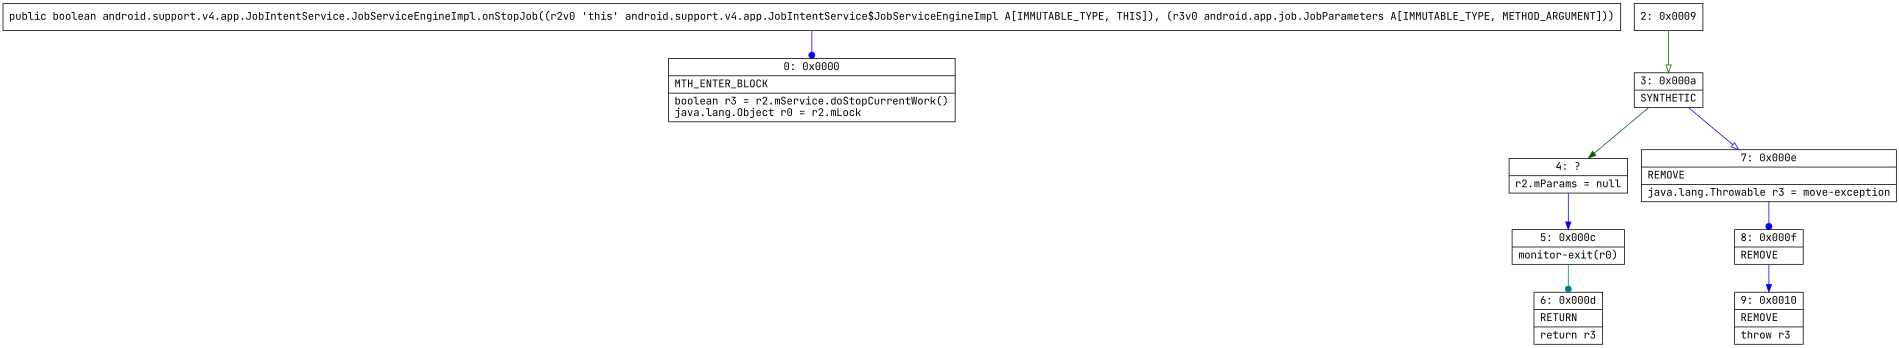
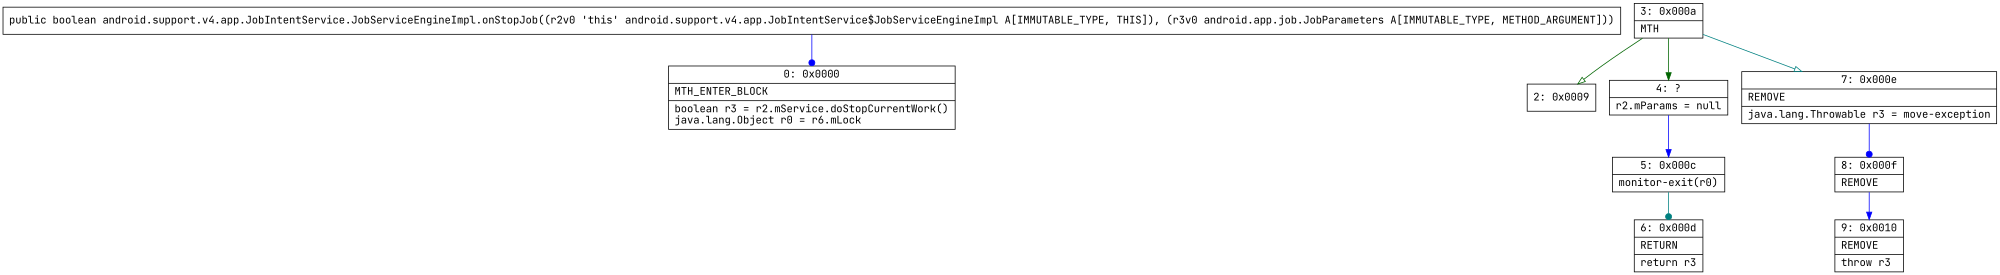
edge "2: 0x0009" -> "3: 0x000a": reversed
node "3: 0x000a": text "SYNTHETIC" -> "MTH"
node "0: 0x0000": text "java.lang.Object r0 = r2.mLock" -> "java.lang.Object r0 = r6.mLock"
edge "3: 0x000a" -> "7: 0x000e": color blue -> teal
